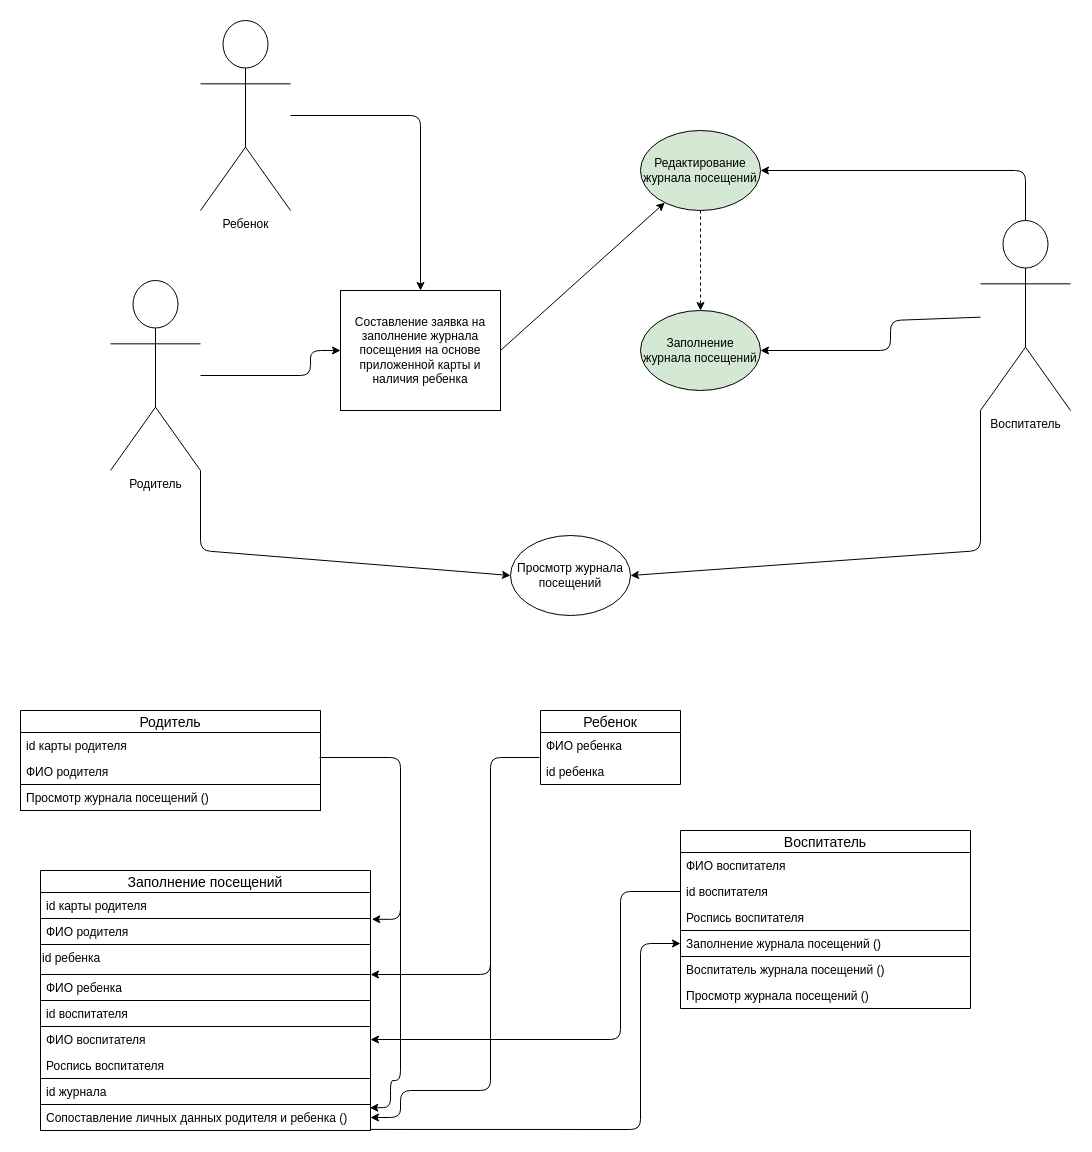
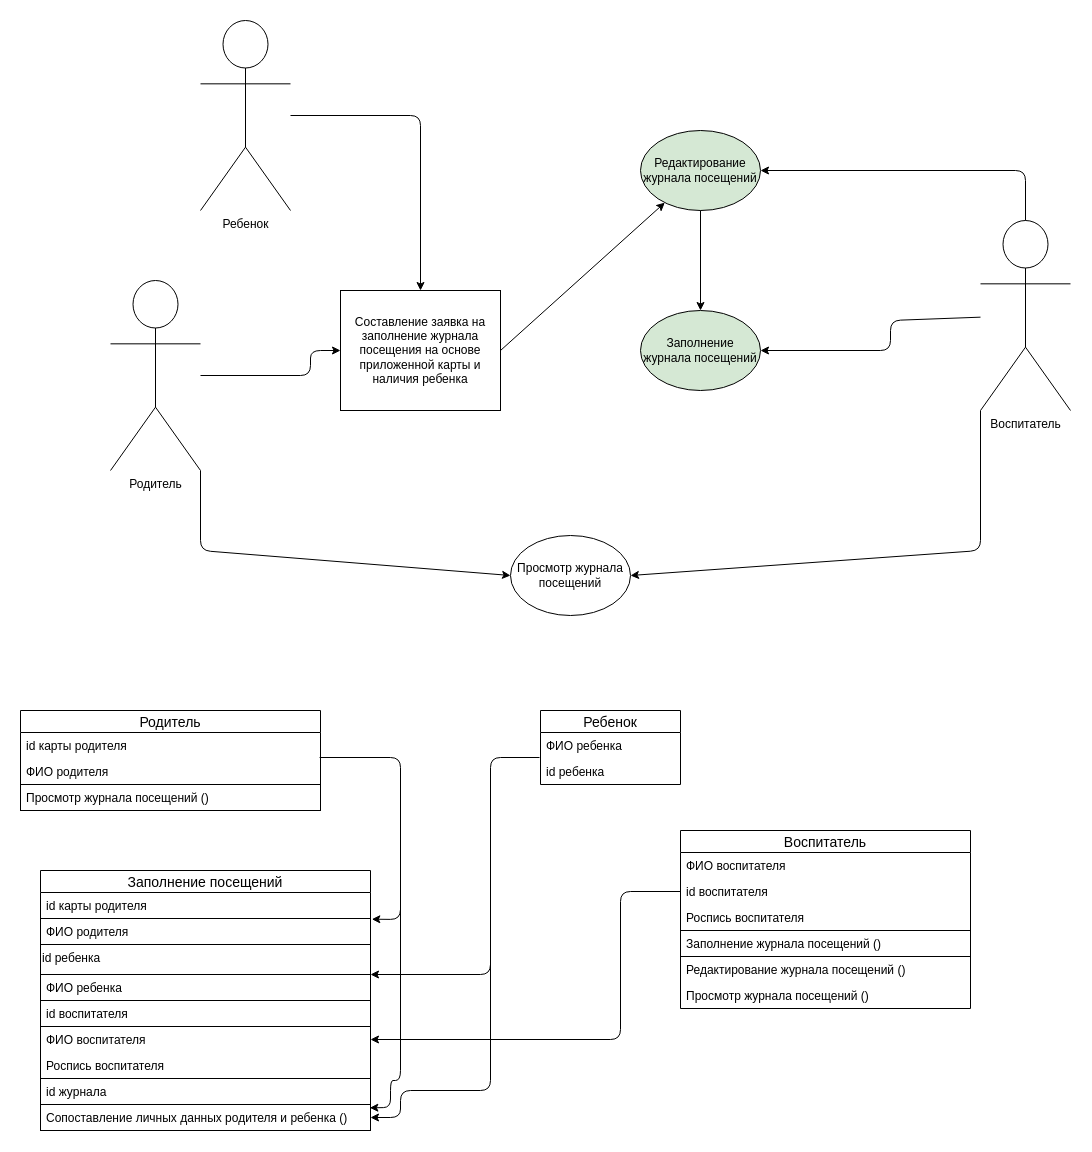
edge "Редактирование журнала посещений" -> "Заполнение журнала посещений": style dashed -> solid
node "Воспитатель журнала посещений ()": label "Воспитатель журнала посещений ()" -> "Редактирование журнала посещений ()"
edge "Сопоставление личных данных родителя и ребенка ()" -> "Заполнение журнала посещений ()": removed
